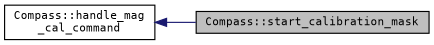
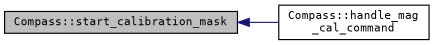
edge "Compass::start_calibration_mask" -> "Compass::handle_mag _cal_command": reversed
